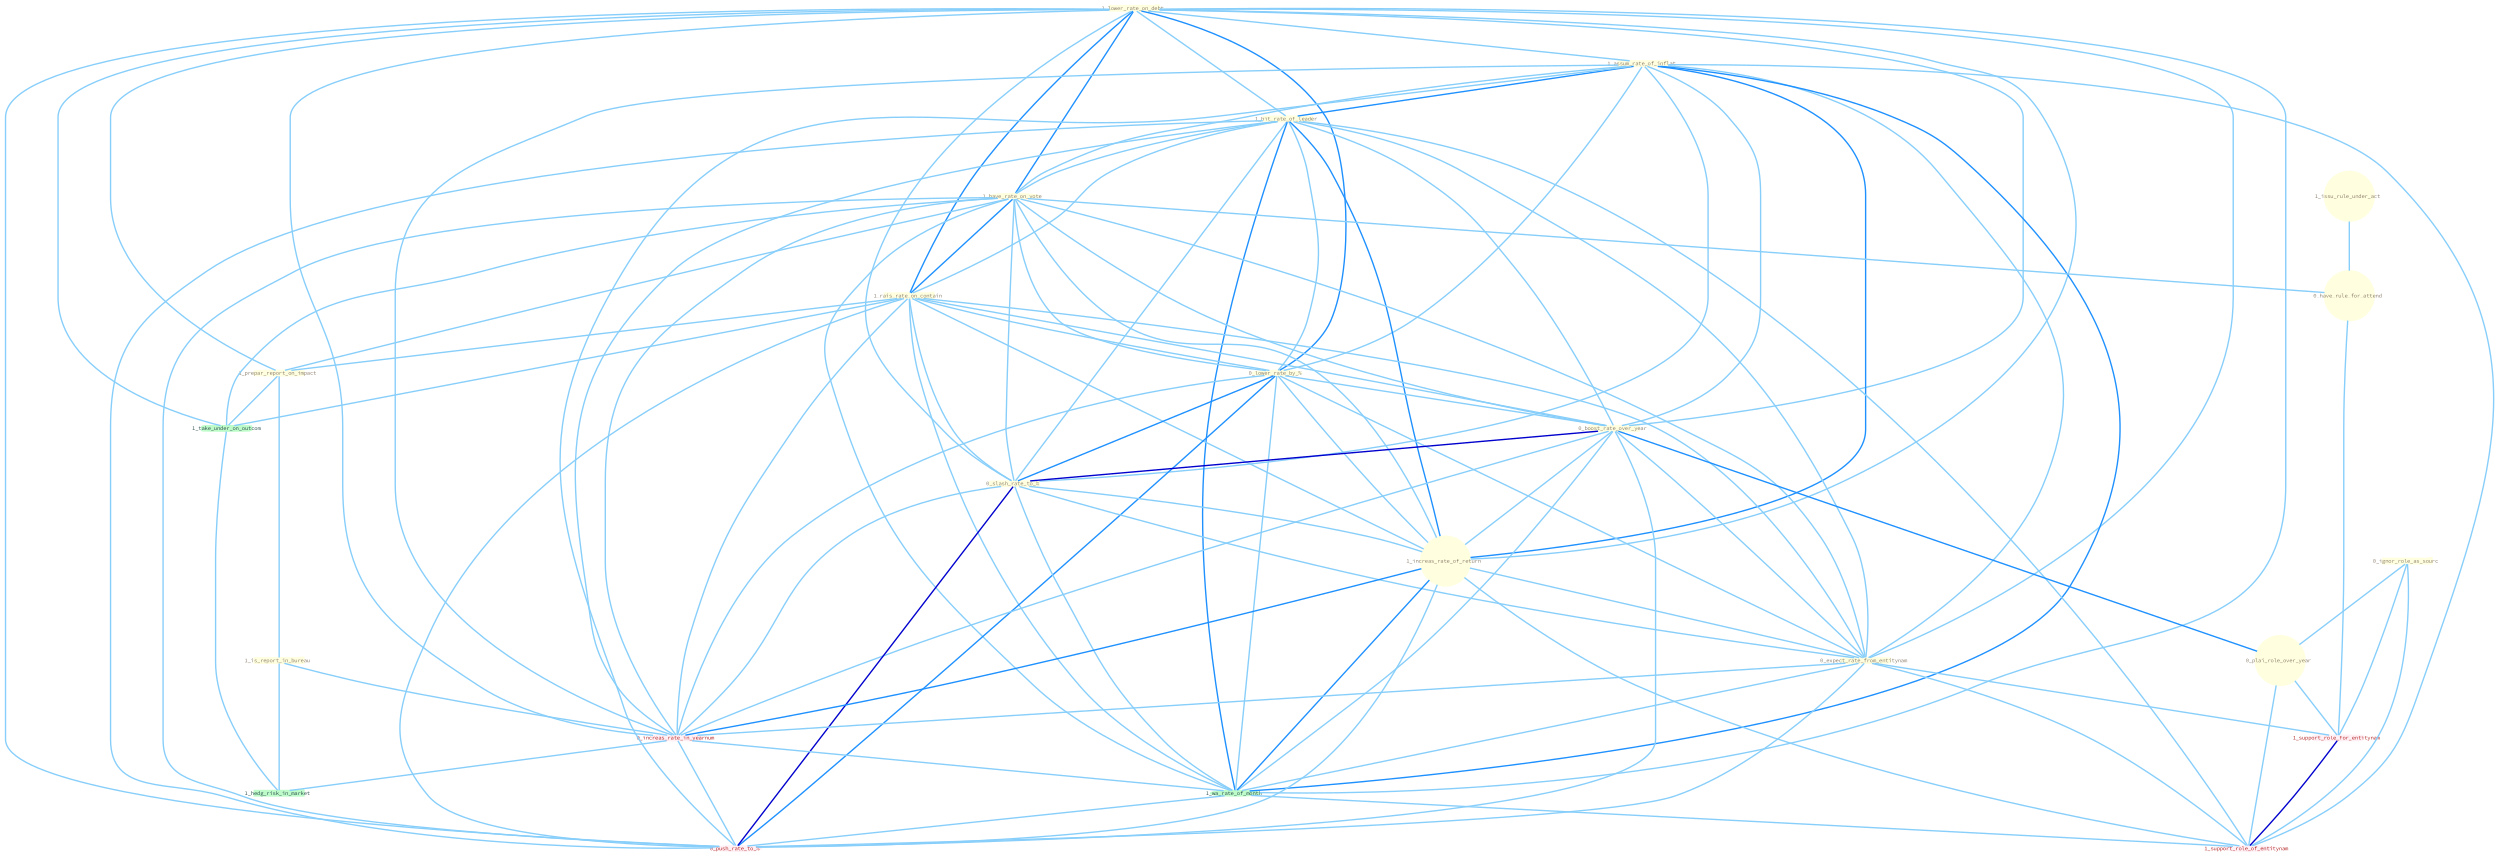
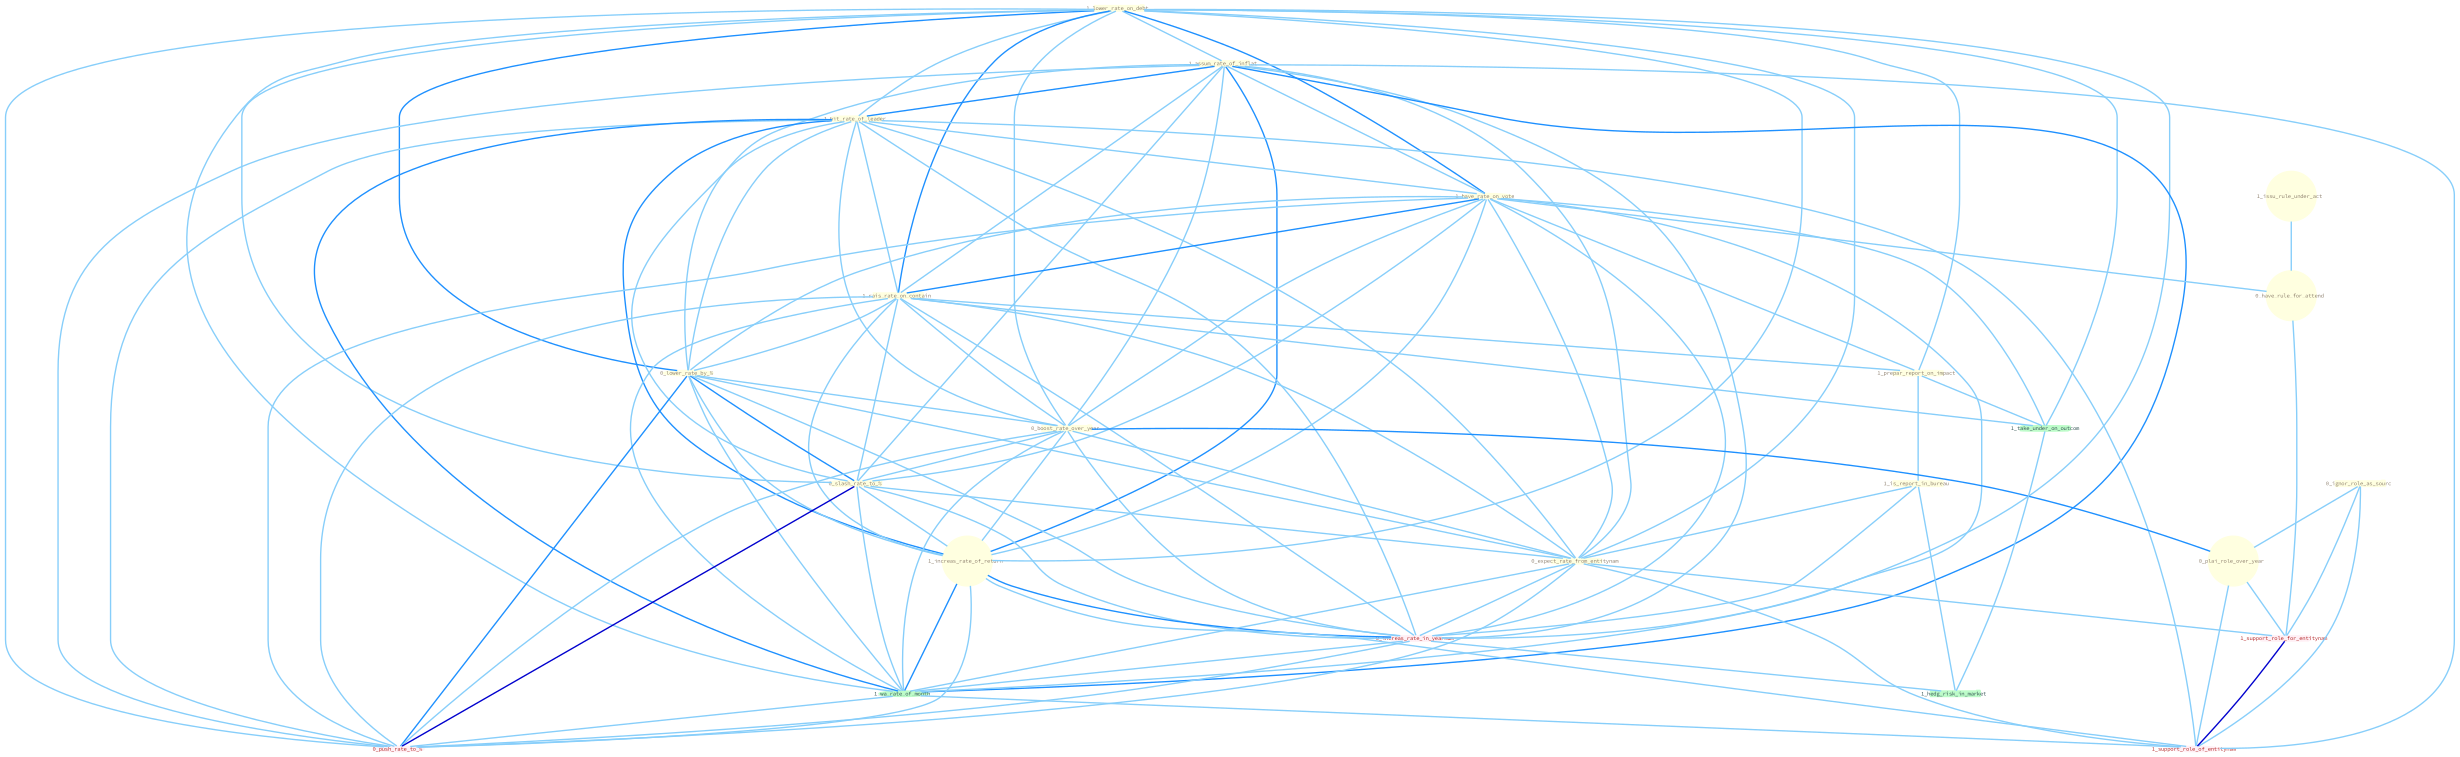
edge "1_assum_rate_of_inflat" -- "1_rais_rate_on_contain": added
edge "0_boost_rate_over_year" -- "0_slash_rate_to_%": color #0000cd -> #87cefa
edge "1_increas_rate_of_return" -- "0_expect_rate_from_entitynam": now "1_is_report_in_bureau" -- "0_expect_rate_from_entitynam"
